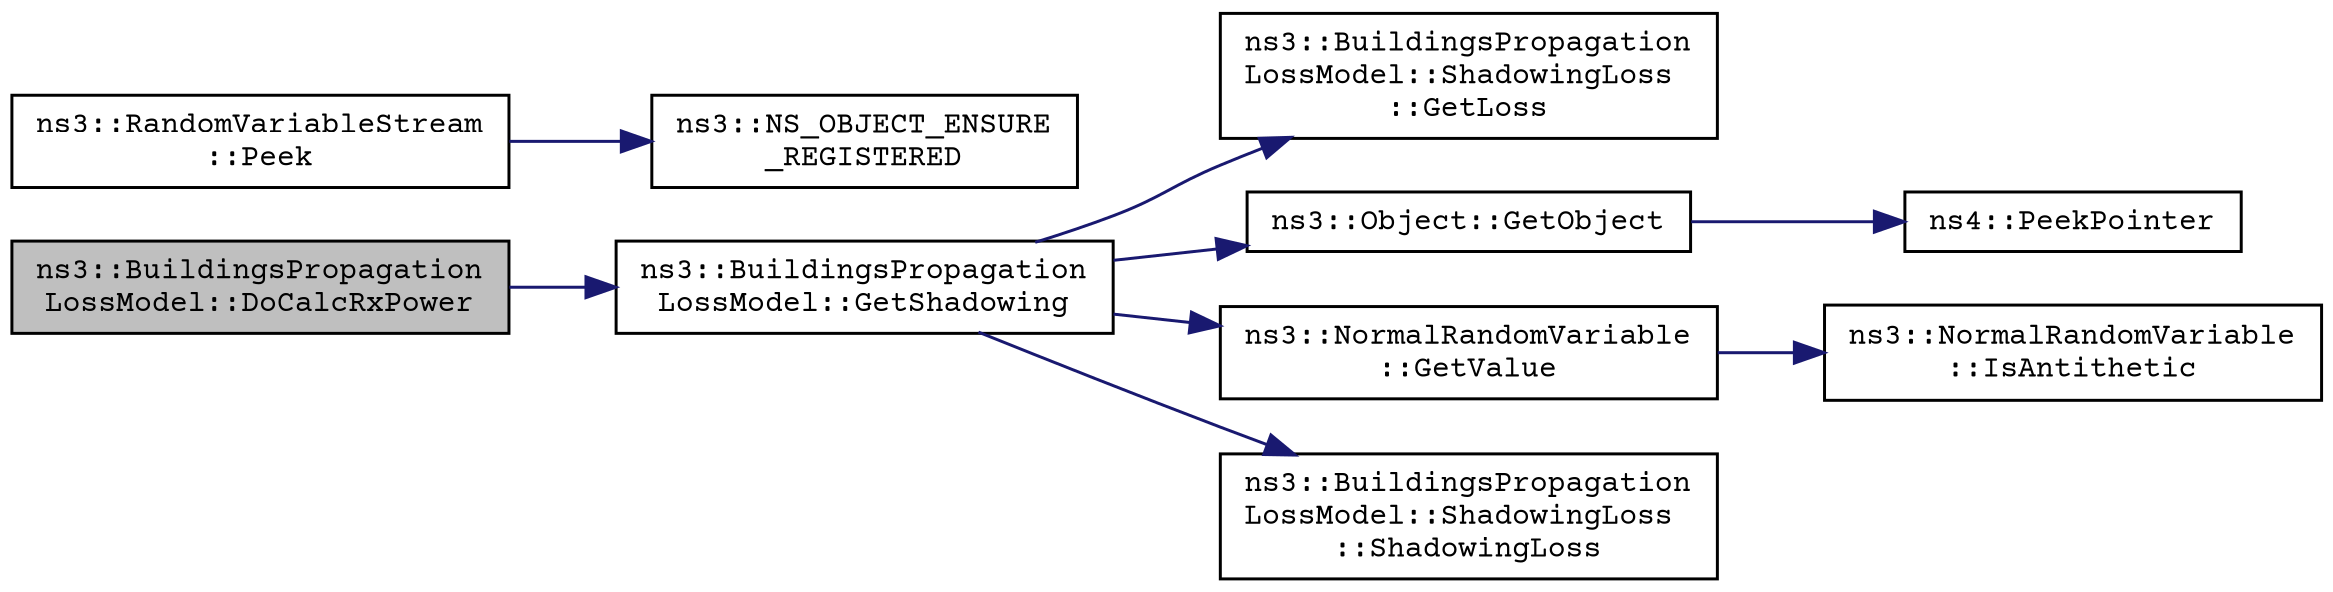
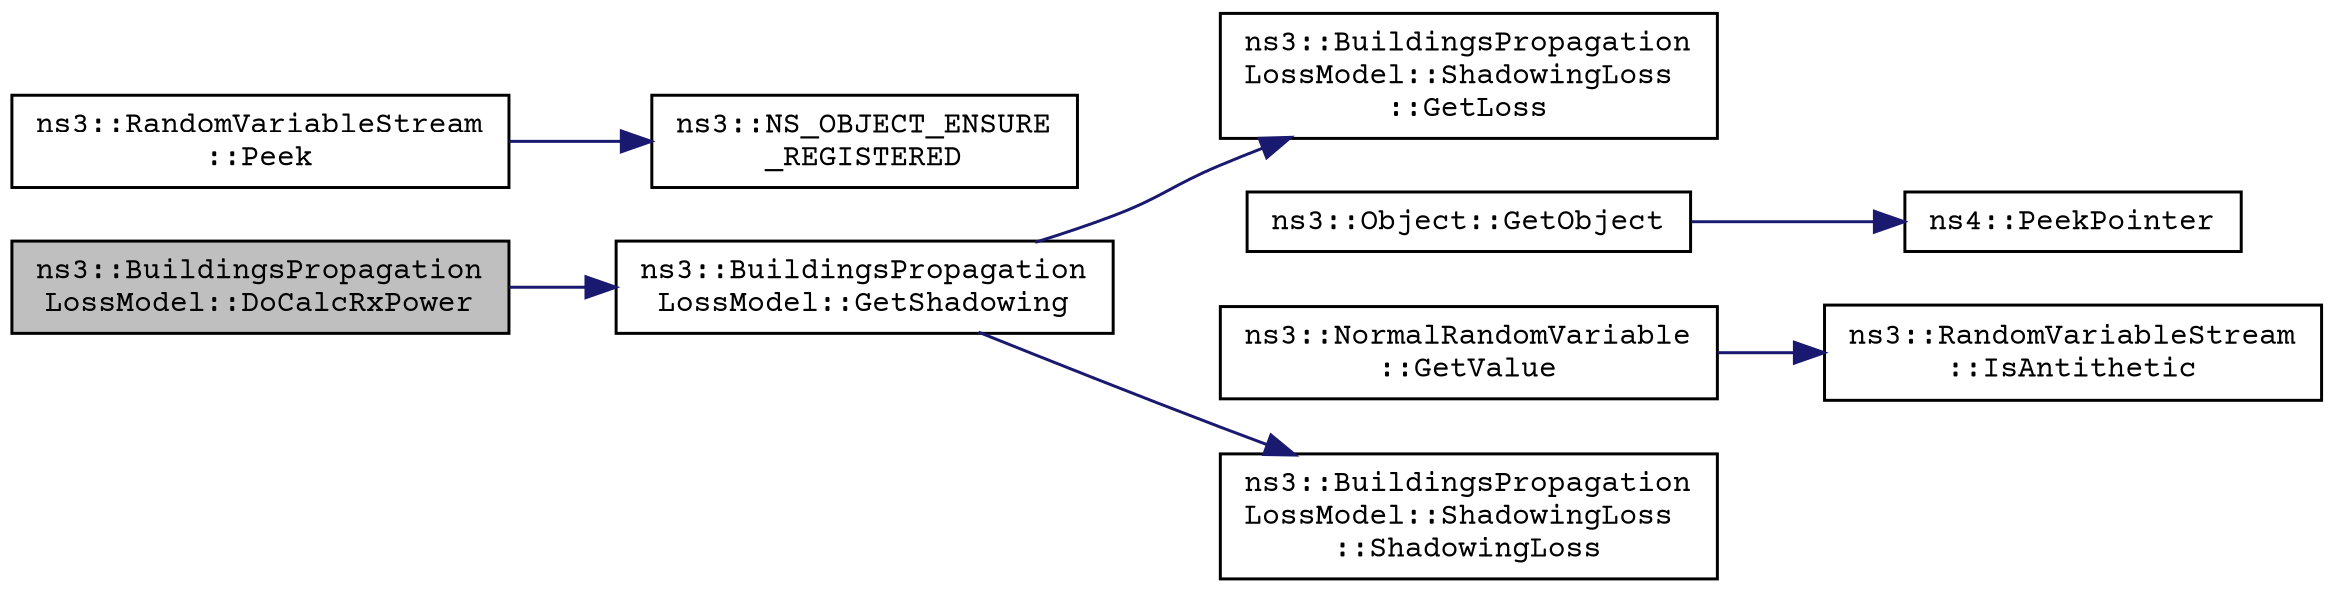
edge "ns3::BuildingsPropagation LossModel::GetShadowing" -> "ns3::Object::GetObject": removed
edge "ns3::BuildingsPropagation LossModel::GetShadowing" -> "ns3::NormalRandomVariable ::GetValue": removed
node "ns3::NormalRandomVariable ::IsAntithetic": label "ns3::NormalRandomVariable ::IsAntithetic" -> "ns3::RandomVariableStream ::IsAntithetic"
